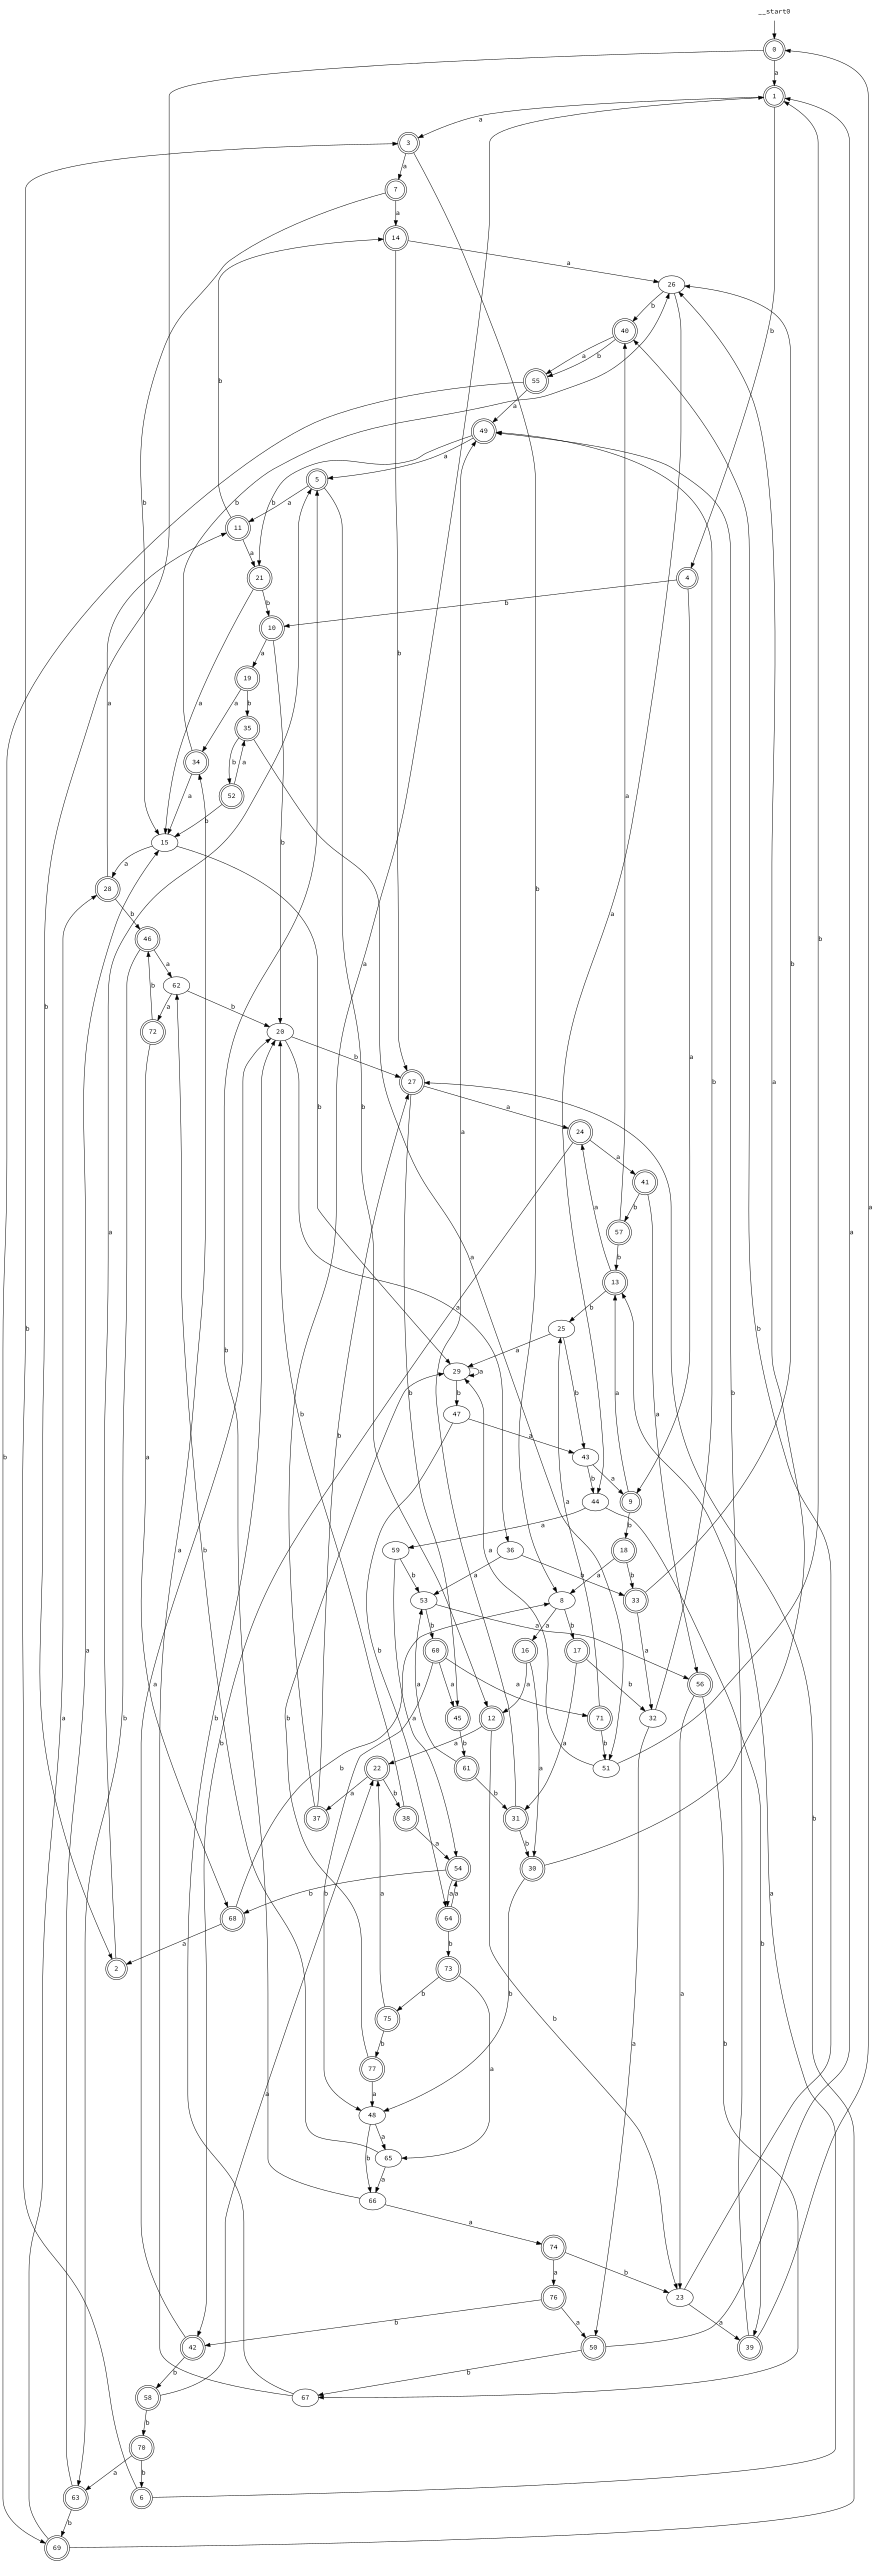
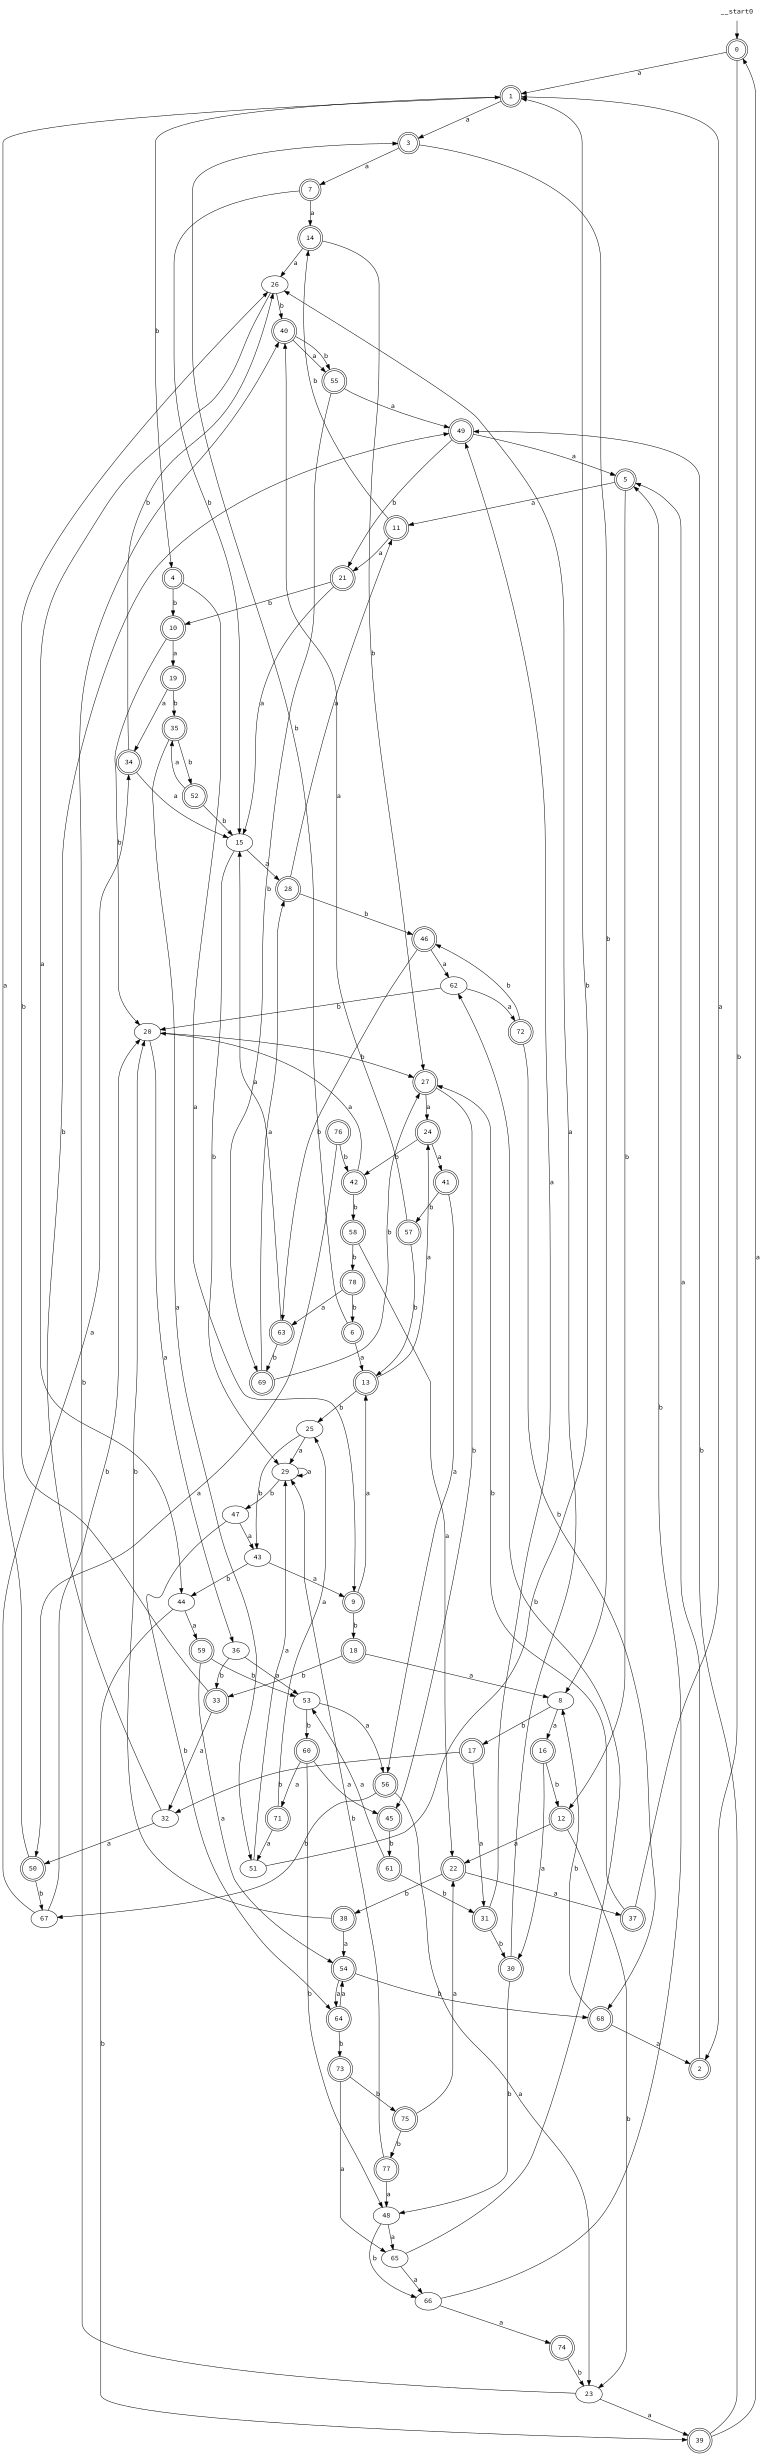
edge "72" -> "68": label "a" -> "b"
node "59": shape ellipse -> doublecircle
edge "16" -> "12": label "a" -> "b"
edge "71" -> "51": label "b" -> "a"
edge "74" -> "76": removed, label "a"
